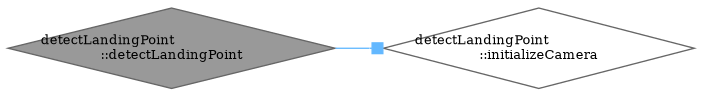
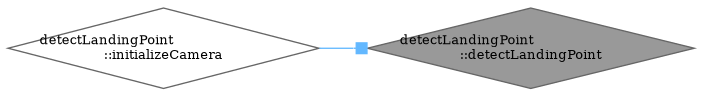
edge "detectLandingPoint ::detectLandingPoint" -> "detectLandingPoint ::initializeCamera": reversed
